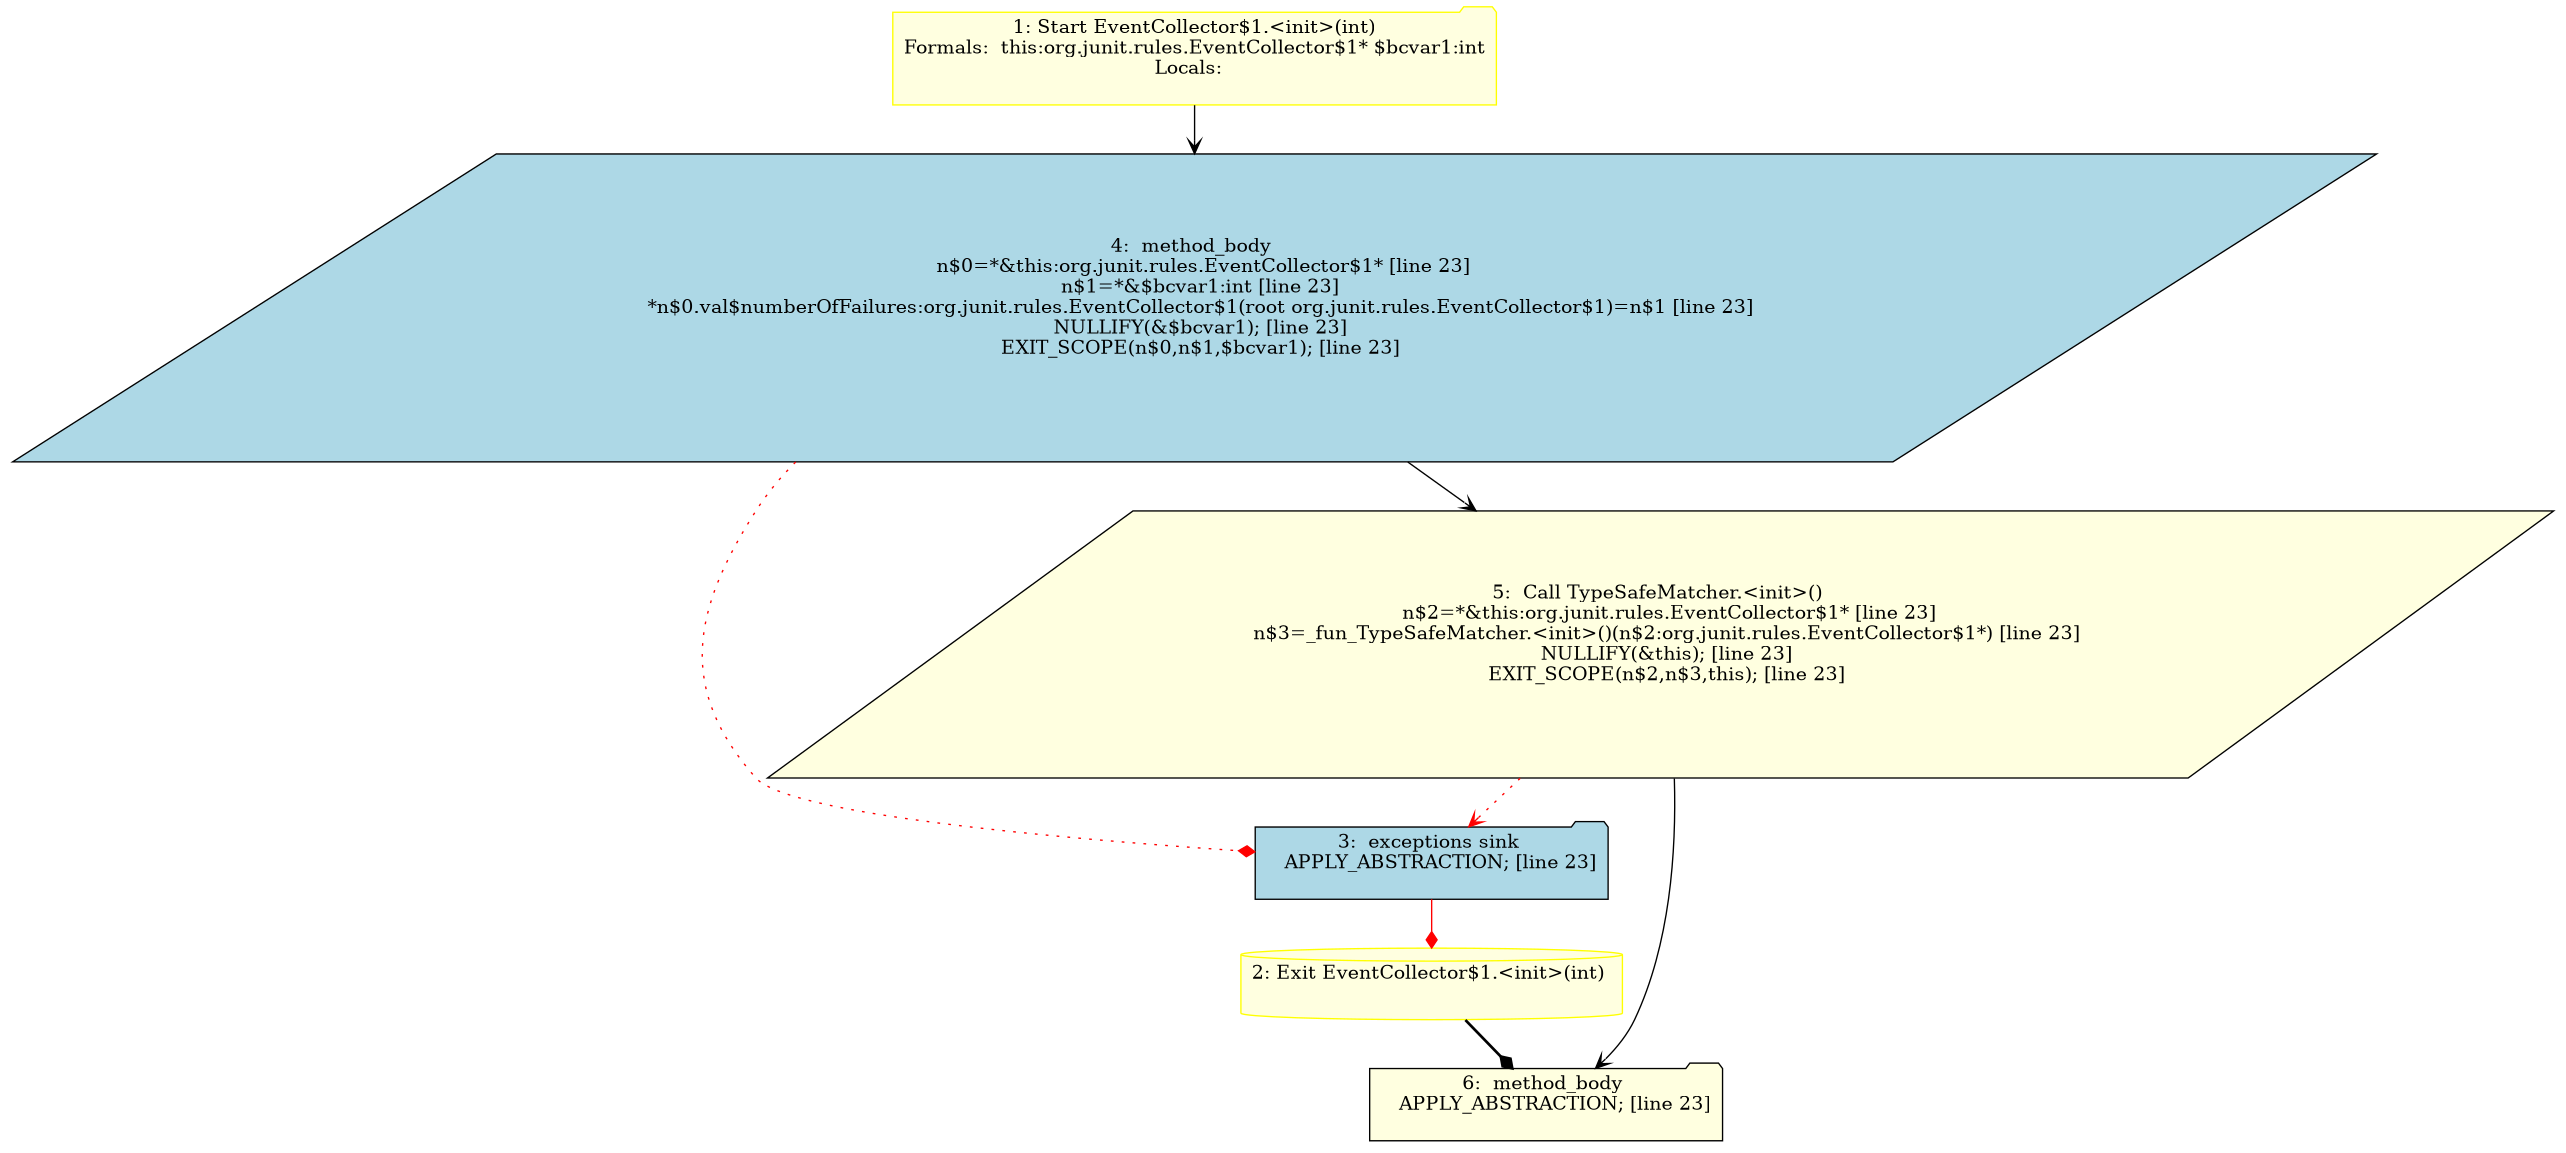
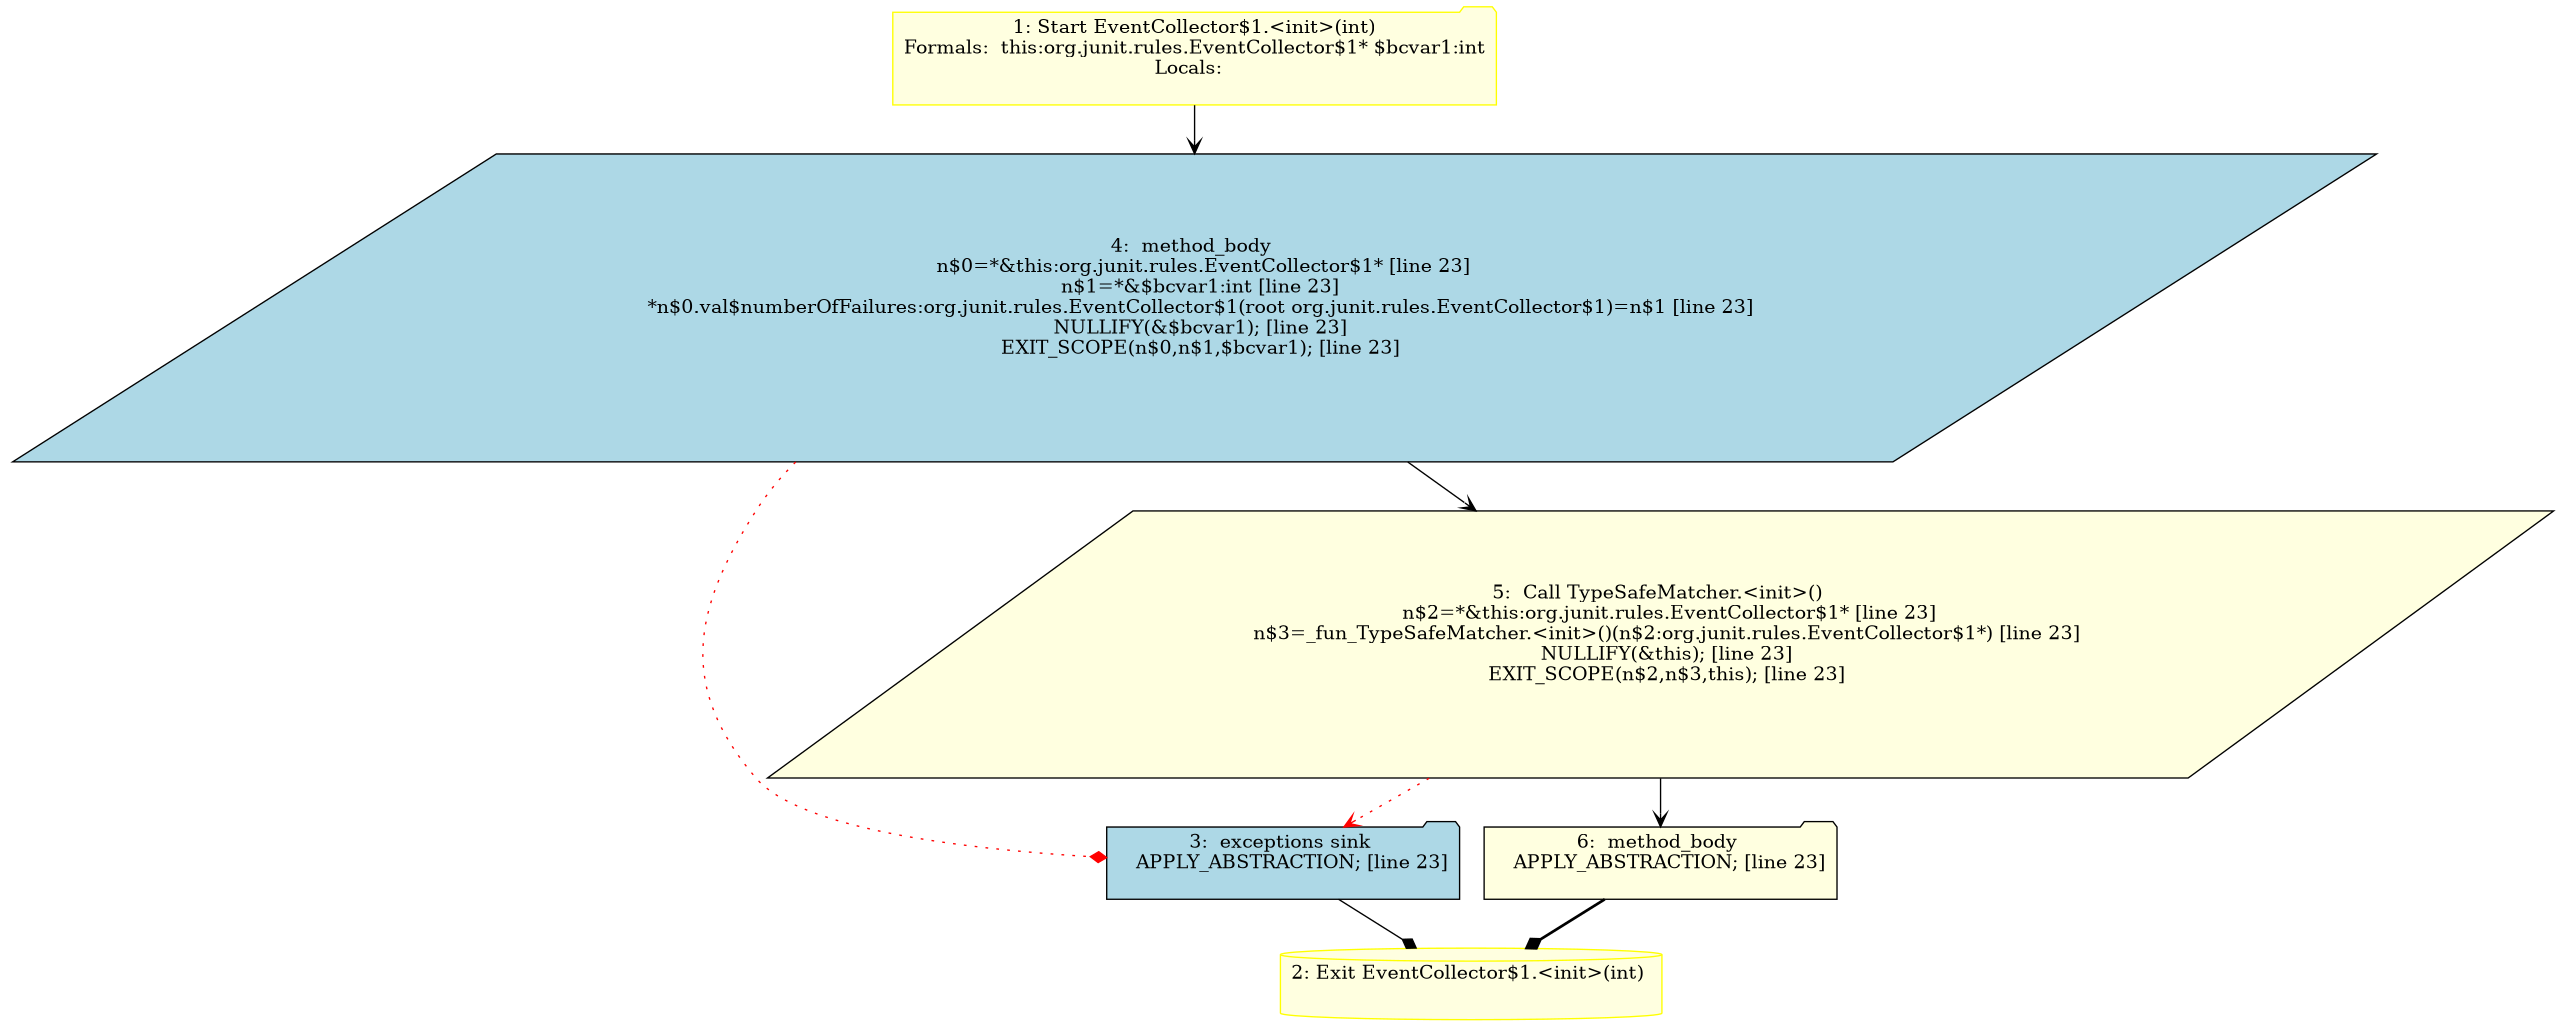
edge "3:  exceptions sink APPLY_ABSTRACTION; [line 23]" -> "2: Exit EventCollector$1.<init>(int)": color red -> black
edge "2: Exit EventCollector$1.<init>(int)" -> "6:  method_body APPLY_ABSTRACTION; [line 23]": reversed
